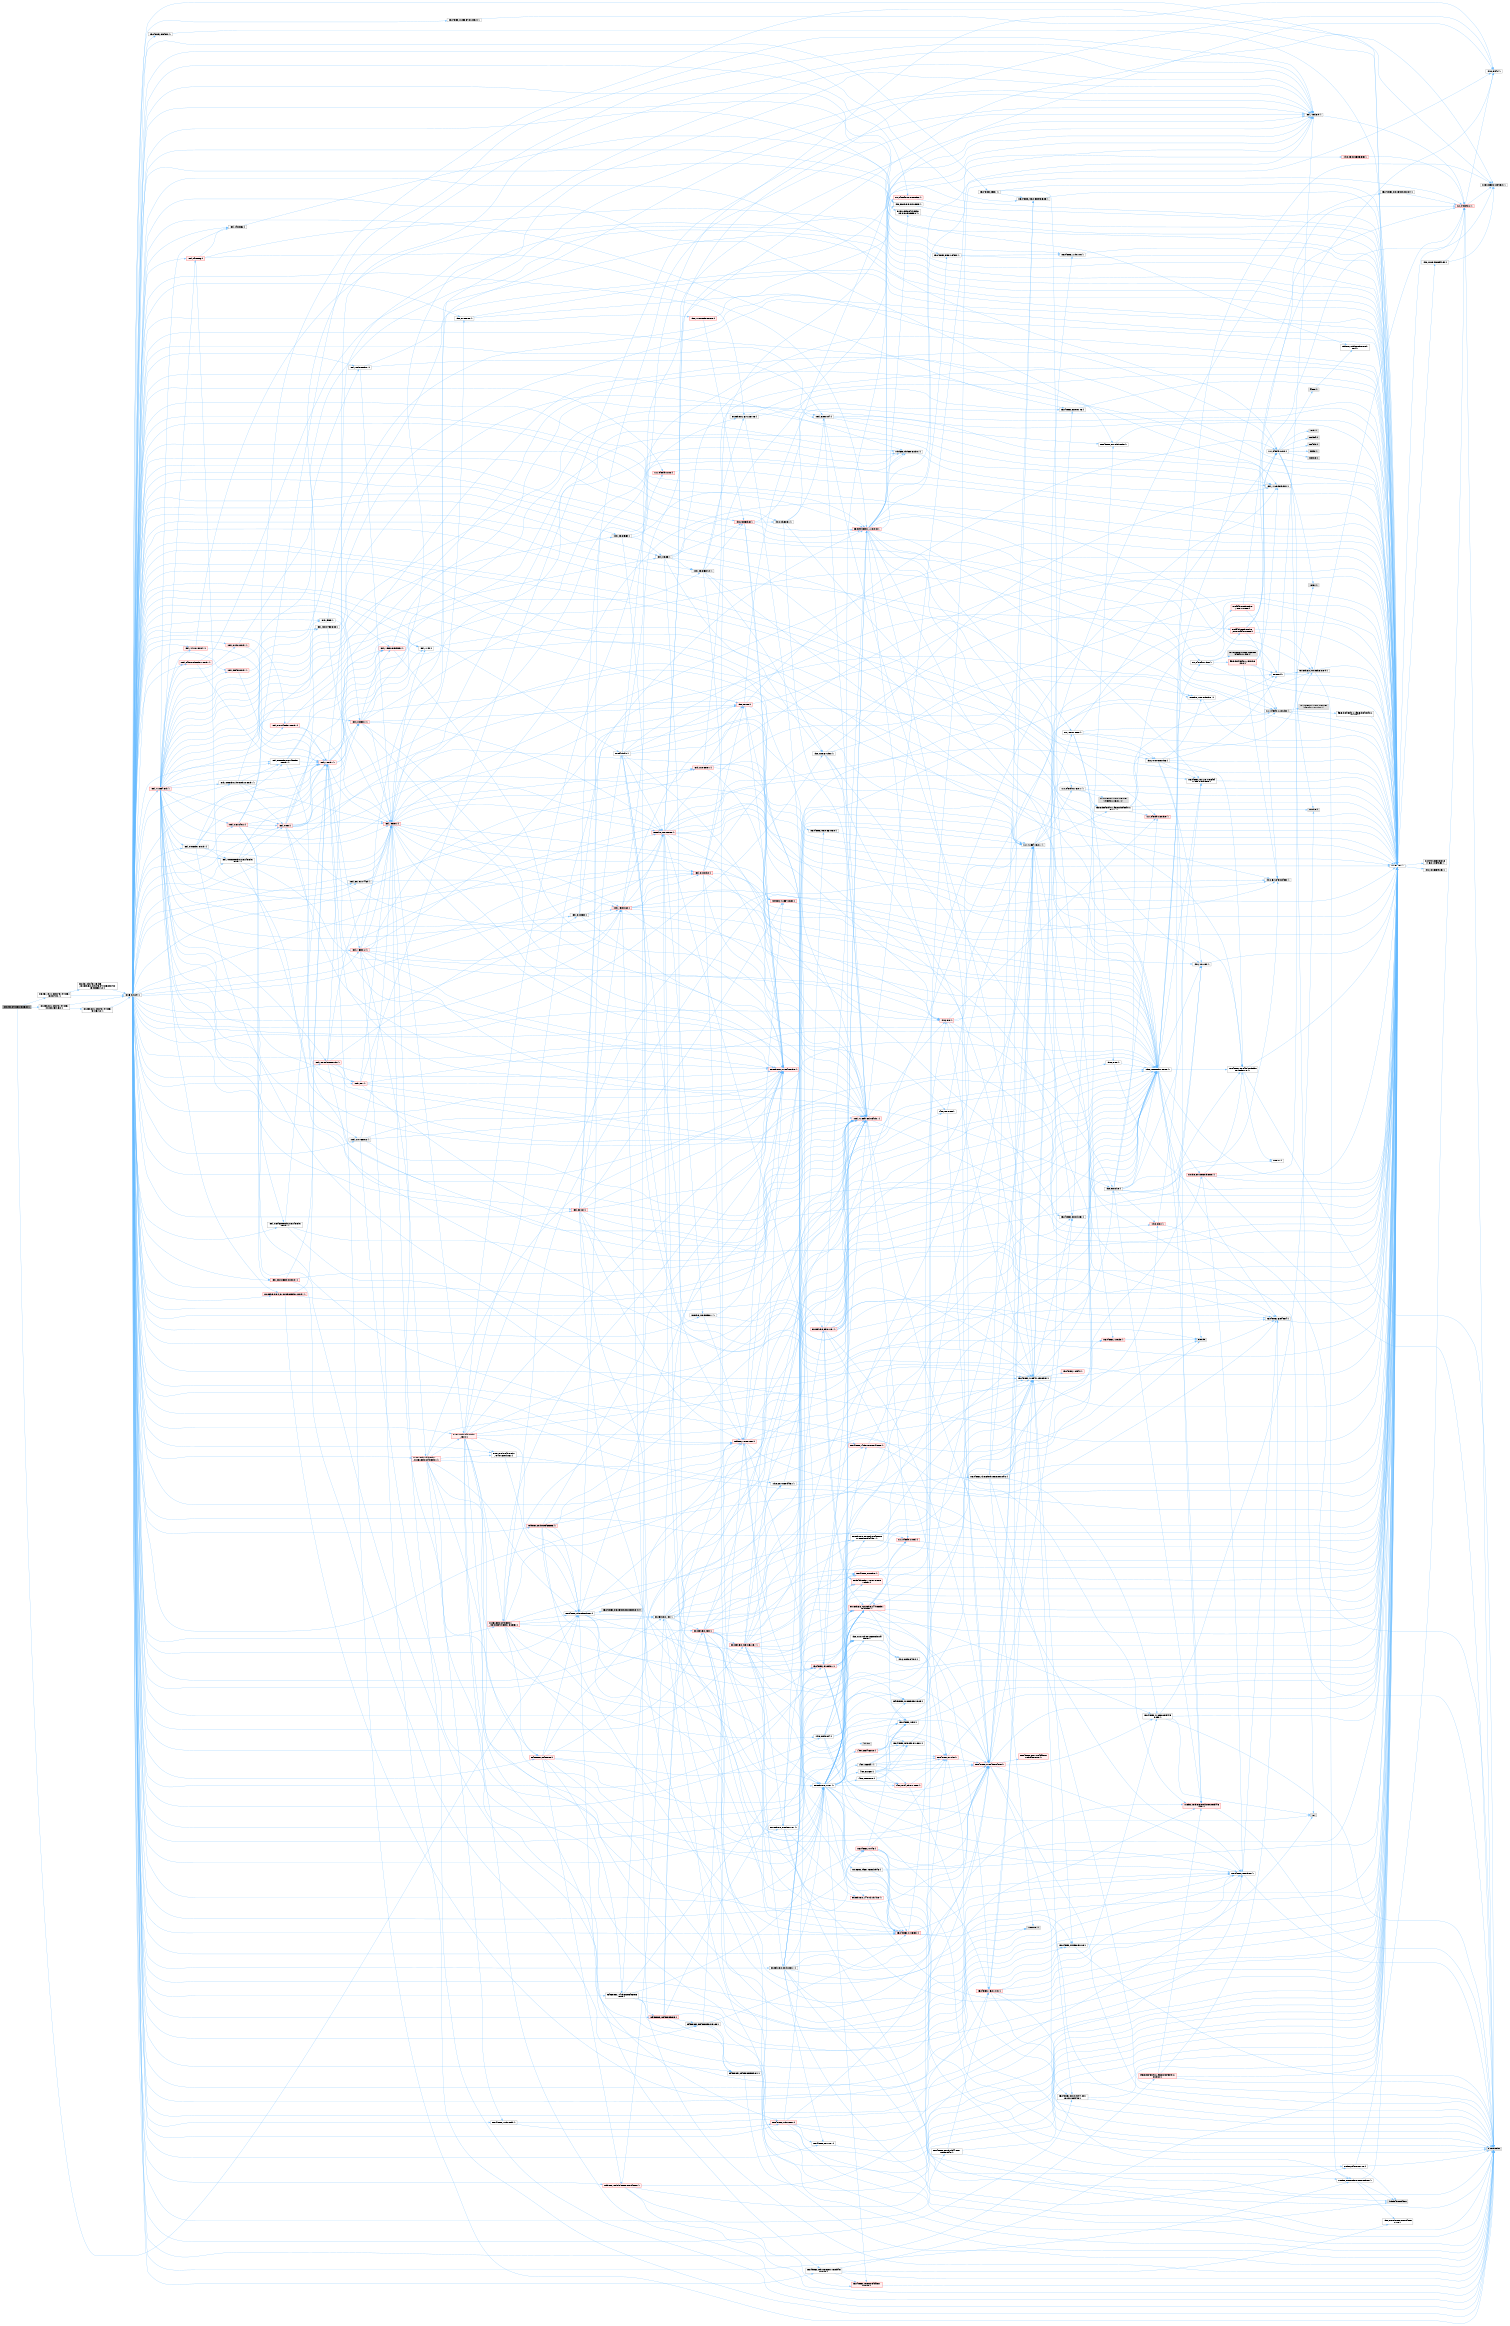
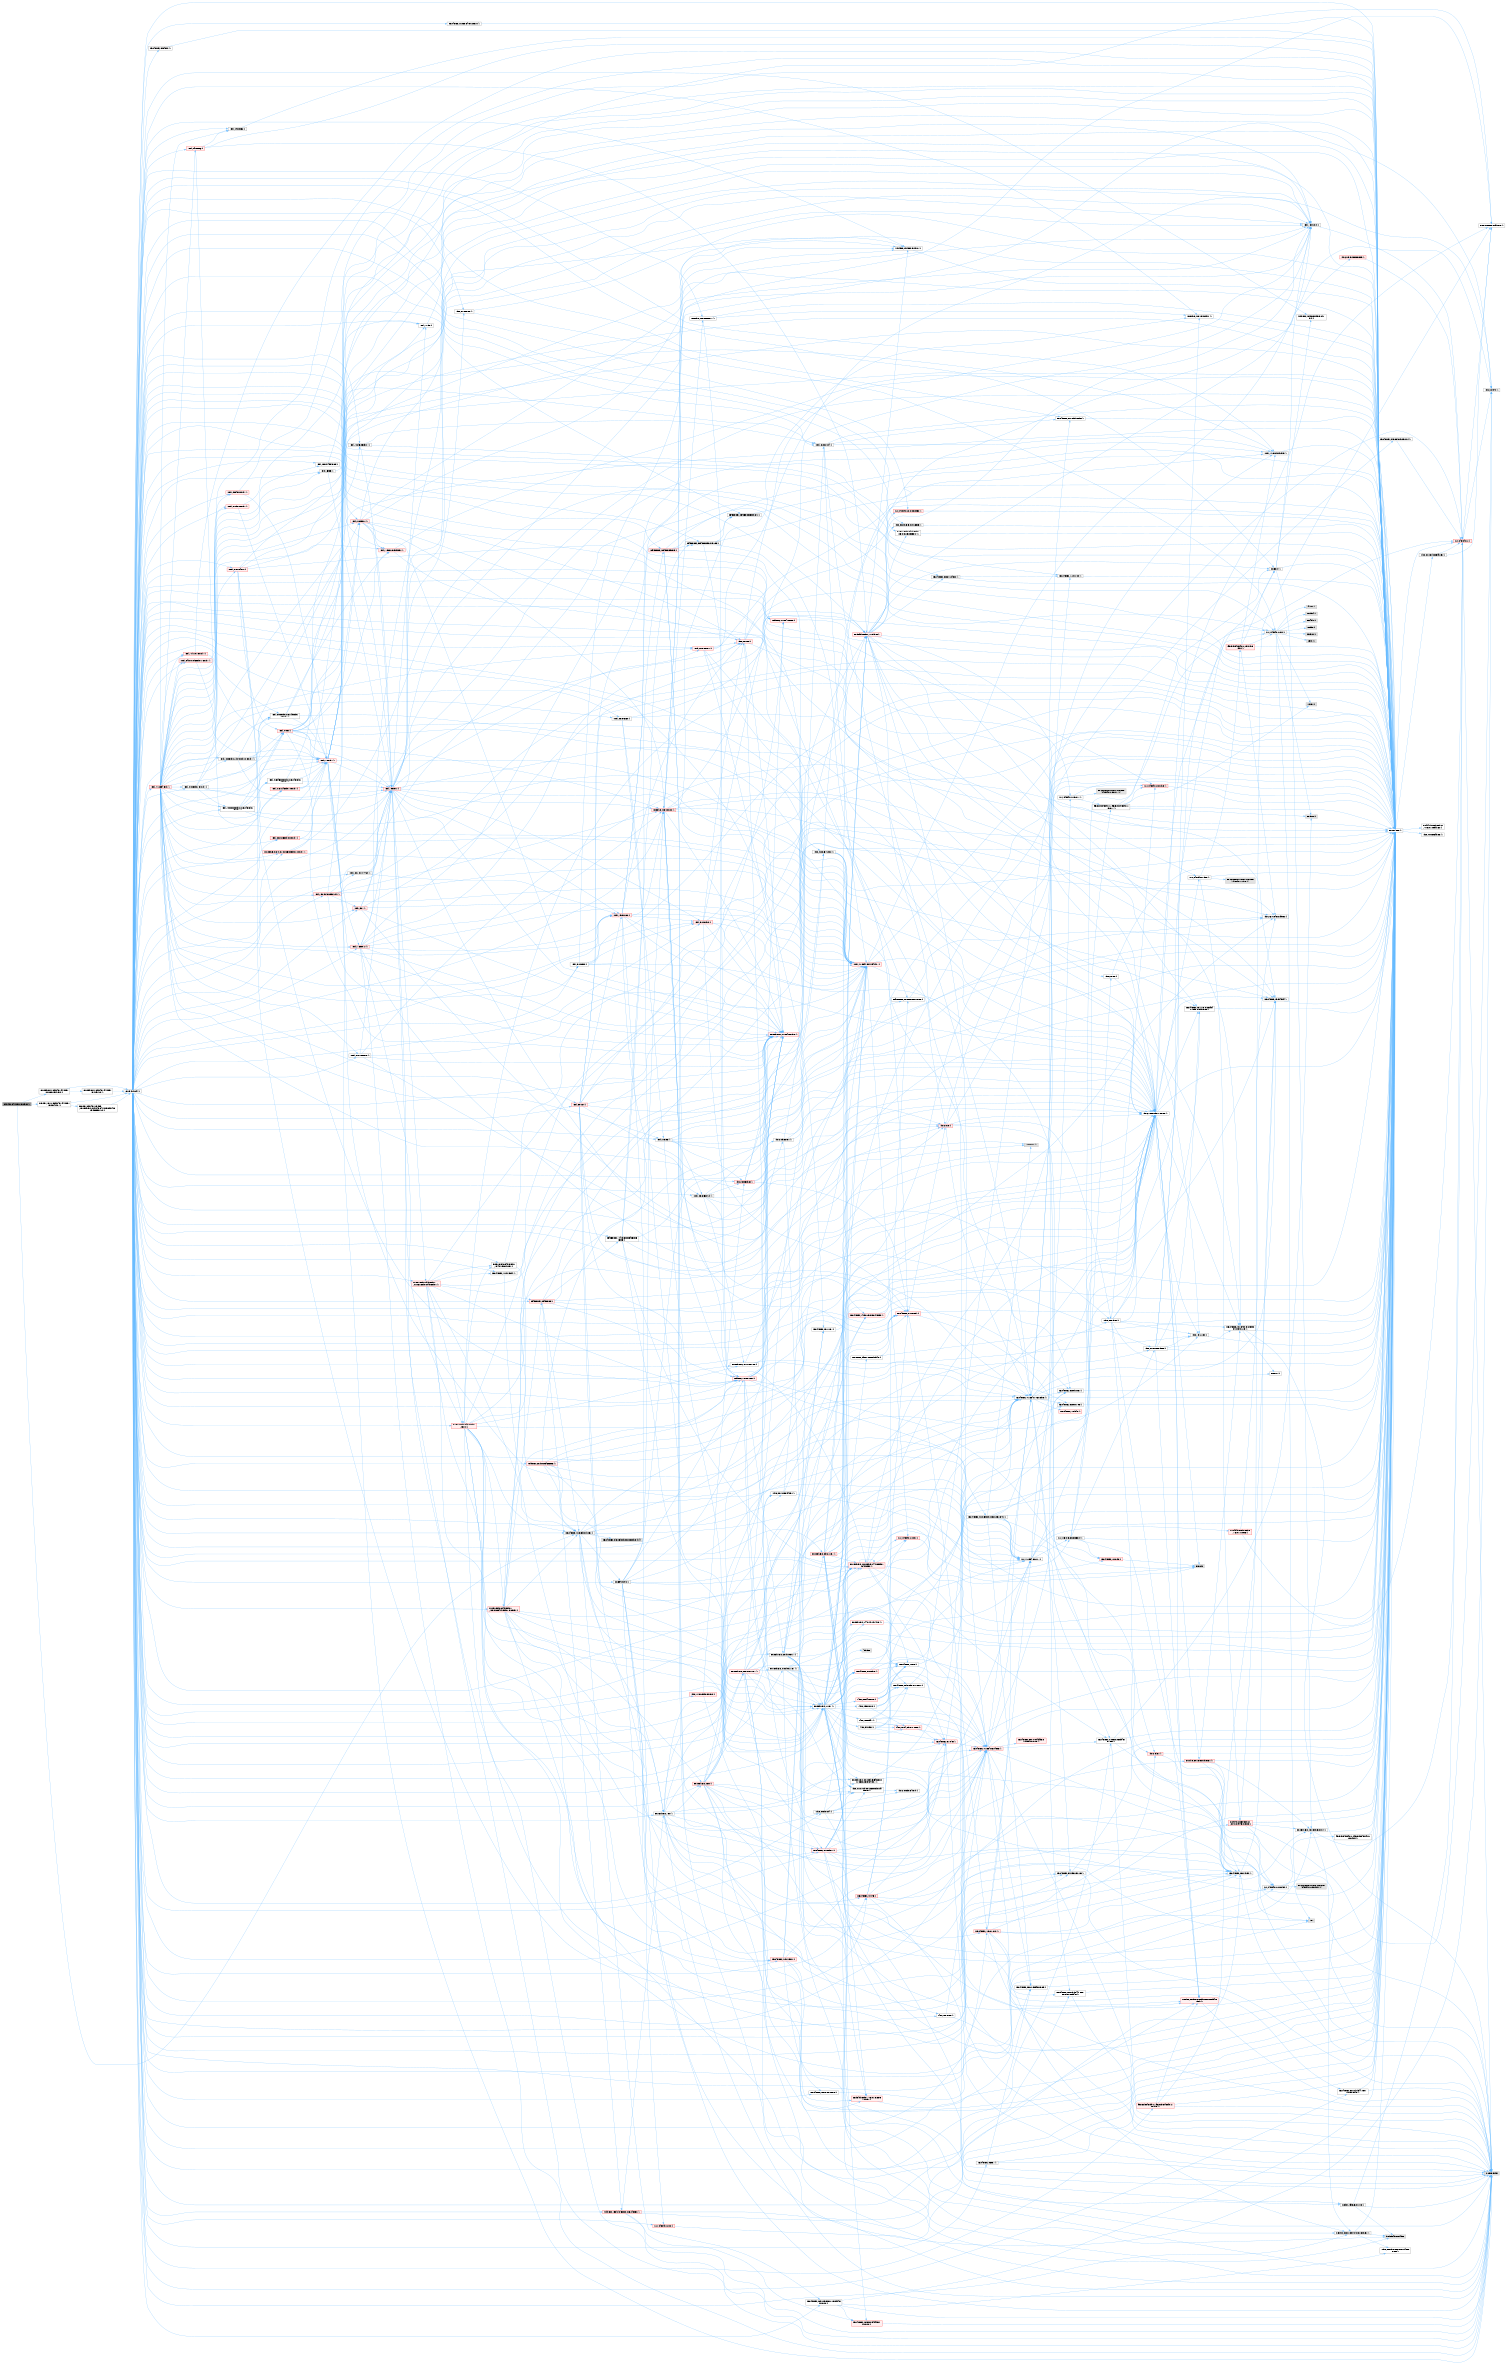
edge "float.h" -> "UObject/UObjectHierarchy Fwd.h": now "CoreFwd.h" -> "UObject/UObjectHierarchy Fwd.h"
node "HAL/MemoryBase.h": label "HAL/MemoryBase.h" -> "HAL/TextNamespaceFwd.h"
edge "Templates/IsPointer.h" -> "Templates/IsArithmetic.h": now "Templates/UnrealTypeTraits.h" -> "Templates/IsArithmetic.h"
edge "Templates/IsTriviallyCopy Assignable.h" -> "Templates/MemoryOps.h": reversed
